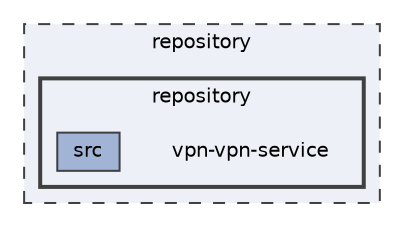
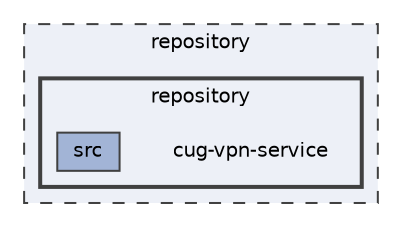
node "vpn-vpn-service": label "vpn-vpn-service" -> "cug-vpn-service"
